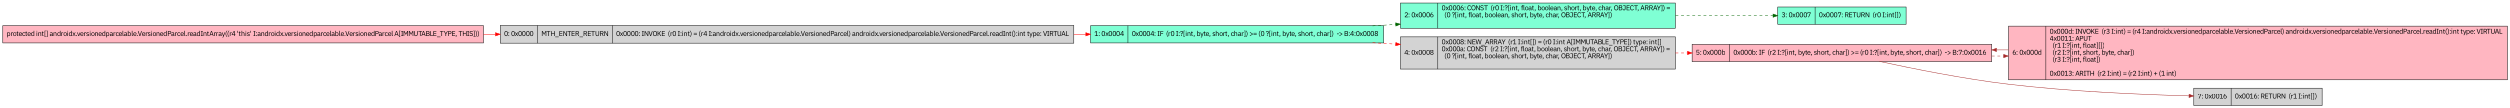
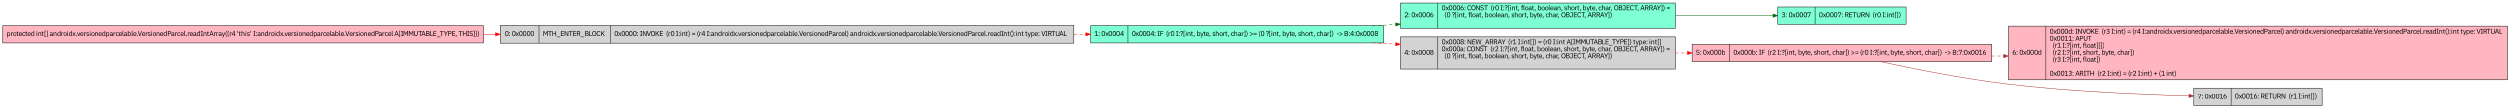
edge "2: 0x0006" -> "3: 0x0007": style dashed -> solid
node "0: 0x0000": text "MTH_ENTER_RETURN" -> "MTH_ENTER_BLOCK"
edge "0: 0x0000" -> "1: 0x0004": style solid -> dashed
node "6: 0x000d": text "4x0011: APUT" -> "0x0011: APUT"
edge "6: 0x000d" -> "5: 0x000b": removed
